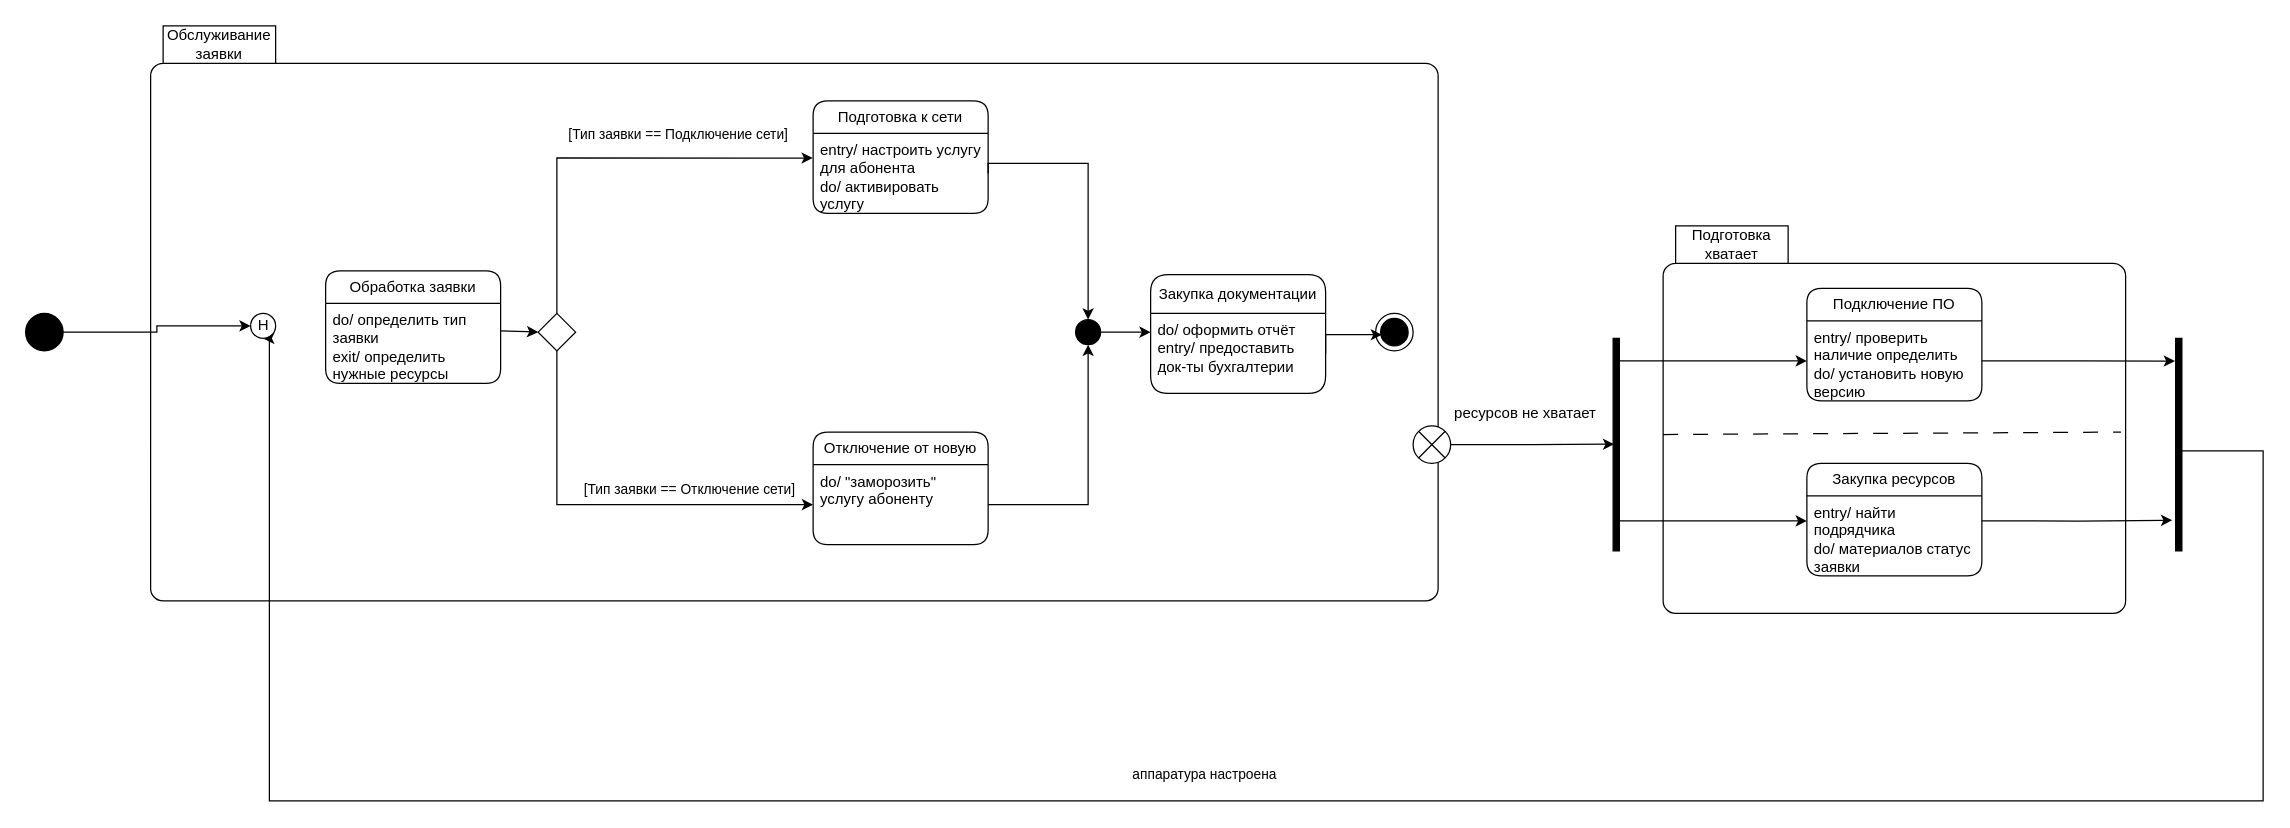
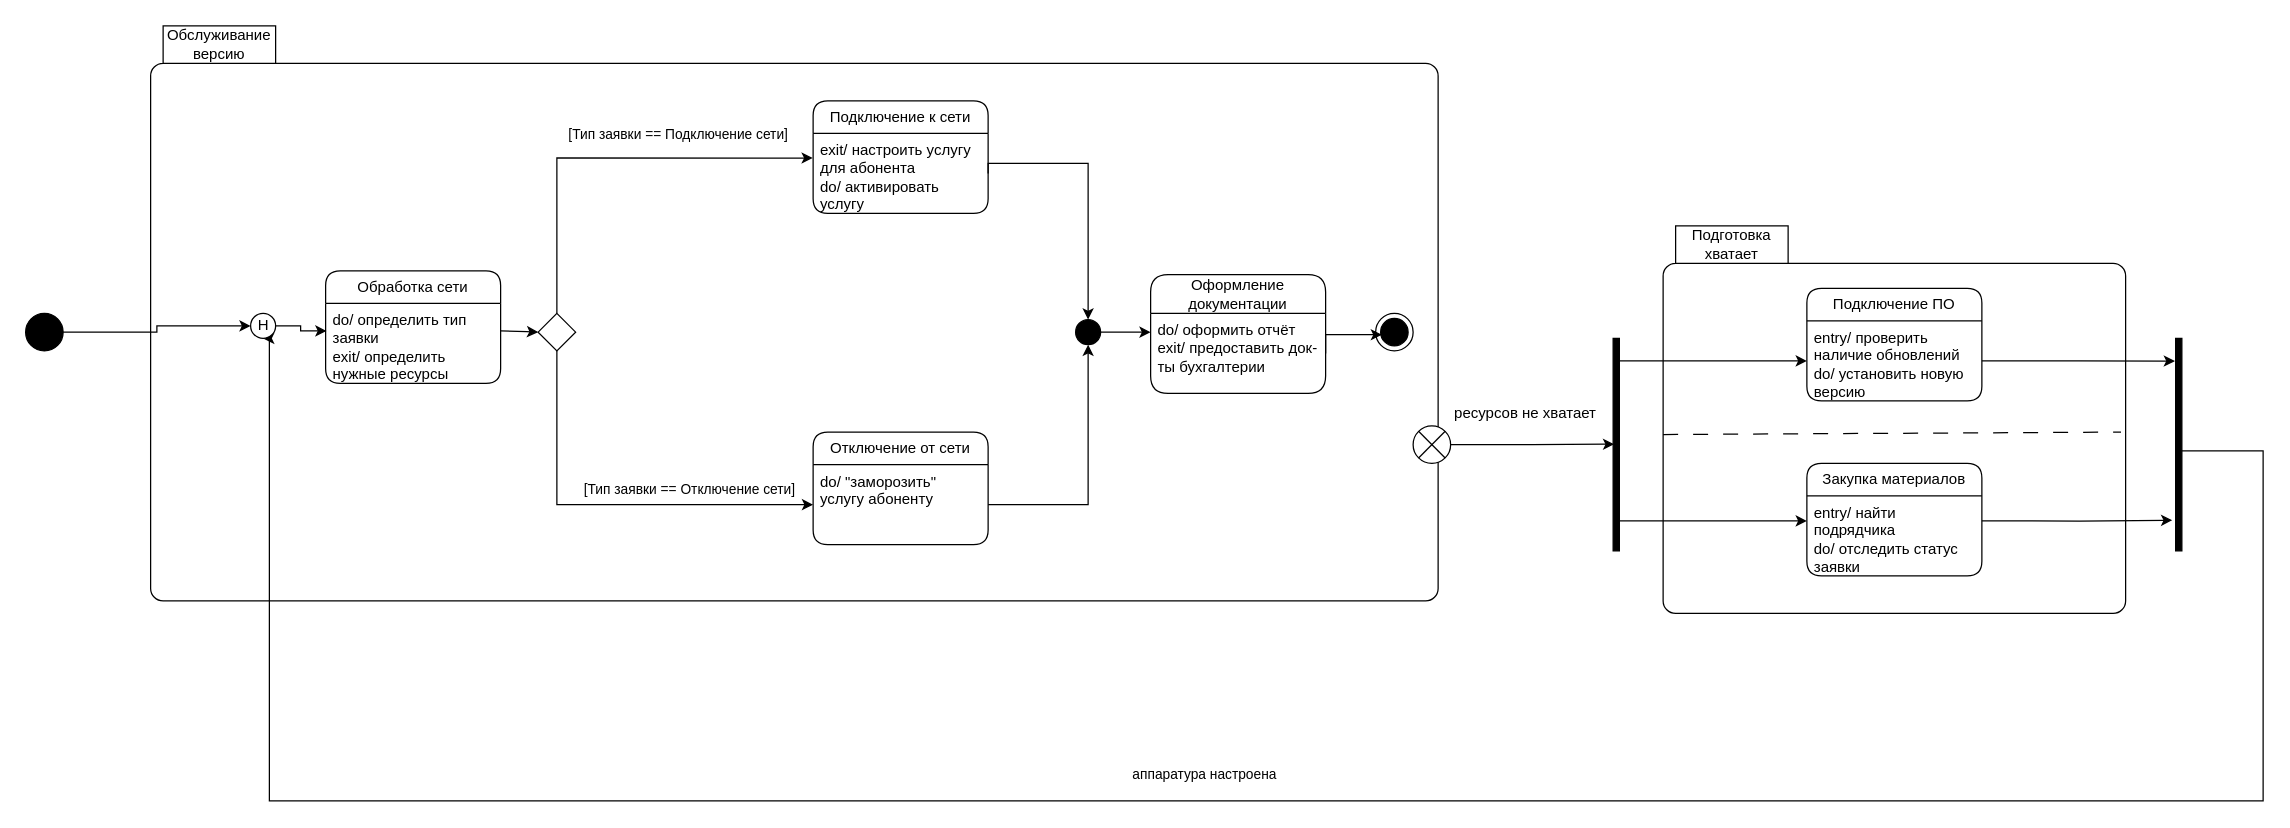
node "Обслуживание заявки": label "Обслуживание заявки" -> "Обслуживание версию"
node "Подготовка к сети": label "Подготовка к сети" -> "Подключение к сети"
node "entry/ настроить услугу для абонента do/ активировать услугу": label "entry/ настроить услугу для абонента do/ активировать услугу" -> "exit/ настроить услугу для абонента do/ активировать услугу"
node "Обработка заявки": label "Обработка заявки" -> "Обработка сети"
node "Закупка документации": label "Закупка документации" -> "Оформление документации"
edge "H" -> "do/ определить тип заявки exit/ определить нужные ресурсы": added
node "do/ оформить отчёт entry/ предоставить док-ты бухгалтерии": label "do/ оформить отчёт entry/ предоставить док-ты бухгалтерии" -> "do/ оформить отчёт exit/ предоставить док-ты бухгалтерии"
node "entry/ проверить наличие определить do/ установить новую версию": label "entry/ проверить наличие определить do/ установить новую версию" -> "entry/ проверить наличие обновлений do/ установить новую версию"
node "Отключение от новую": label "Отключение от новую" -> "Отключение от сети"
node "Закупка ресурсов": label "Закупка ресурсов" -> "Закупка материалов"
node "entry/ найти подрядчика do/ материалов статус заявки": label "entry/ найти подрядчика do/ материалов статус заявки" -> "entry/ найти подрядчика do/ отследить статус заявки"
